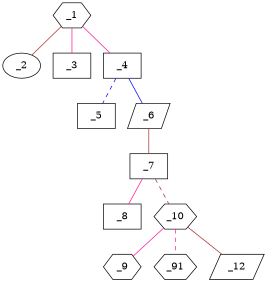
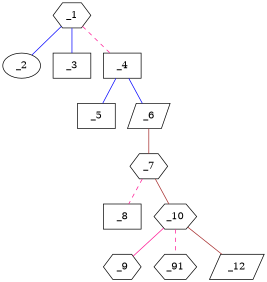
edge "_1" -- "_4": style solid -> dashed
edge "_1" -- "_2": color brown -> blue
edge "_1" -- "_3": color deeppink -> blue
edge "_4" -- "_5": style dashed -> solid
node "_7": shape box -> hexagon
edge "_7" -- "_8": style solid -> dashed
edge "_7" -- "_10": style dashed -> solid
